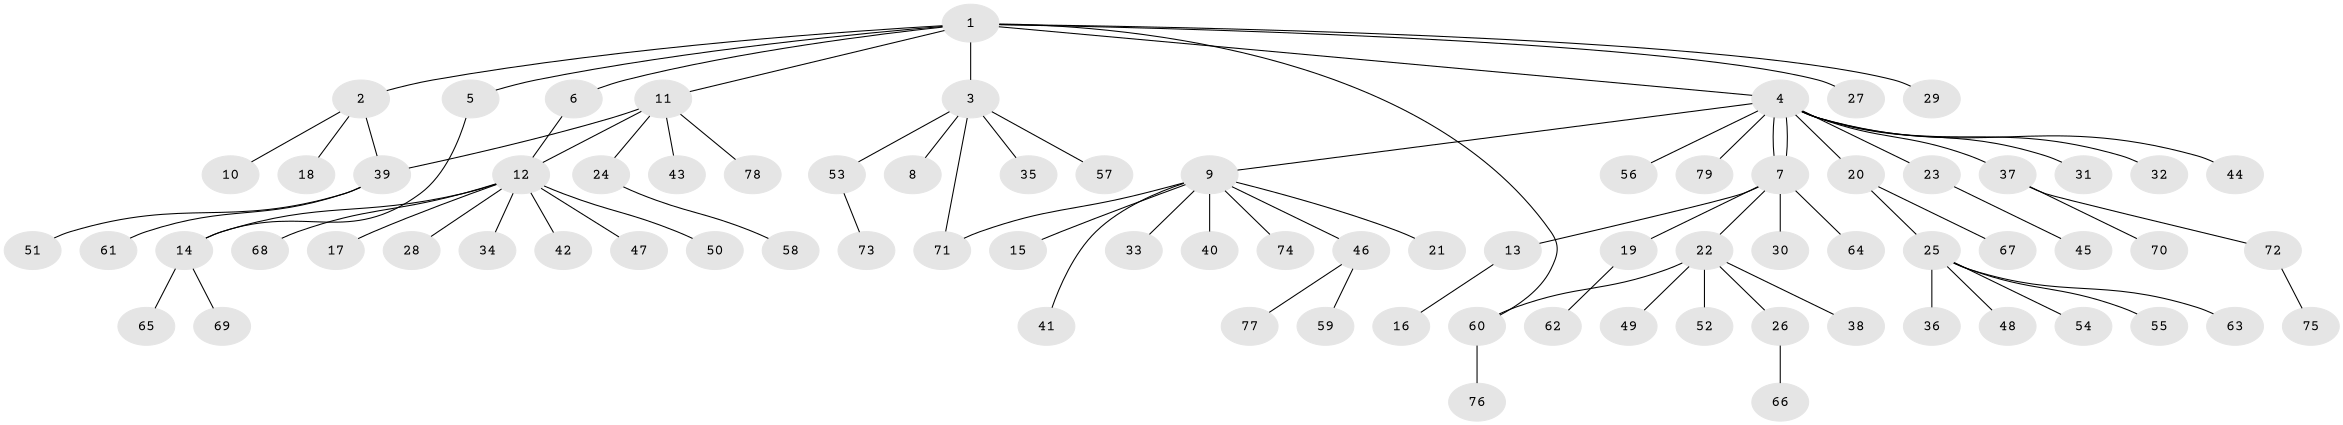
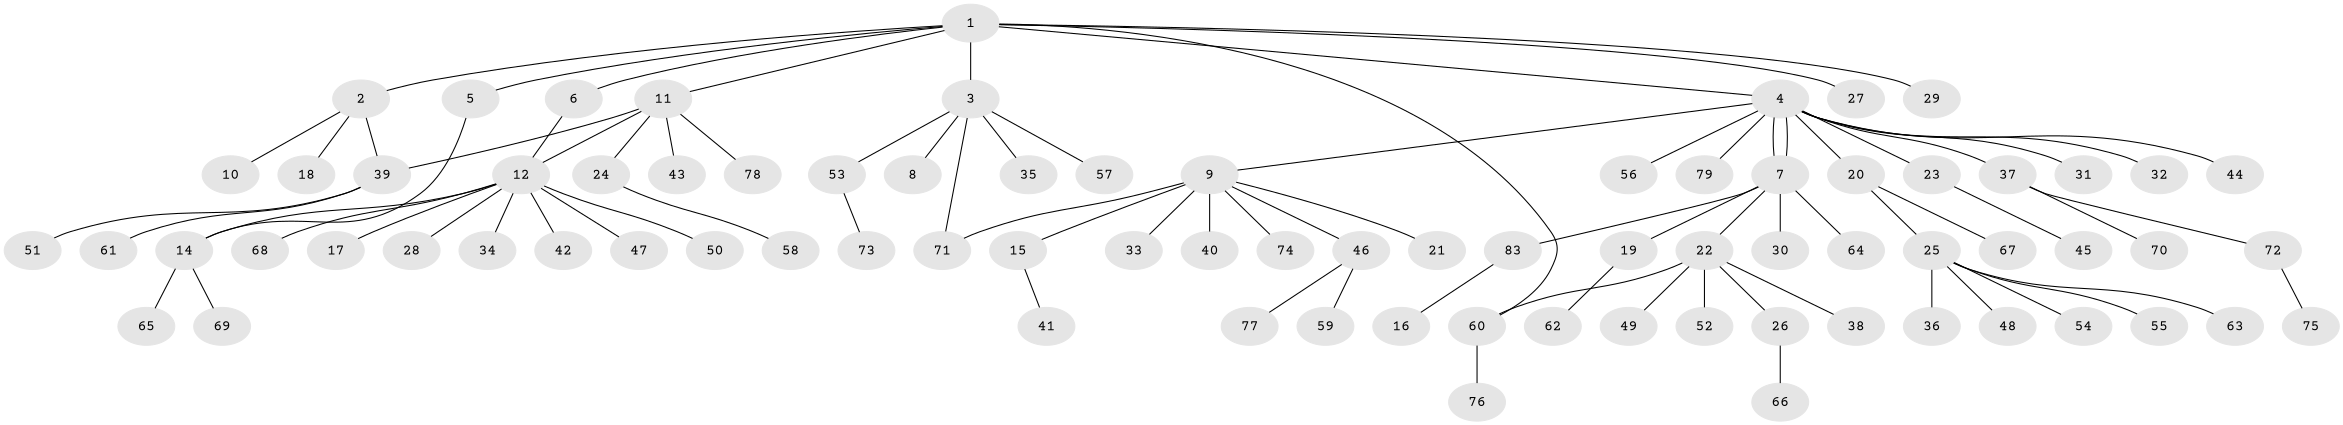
edge "9" -- "41": now "15" -- "41"
node "13": label "13" -> "83"
